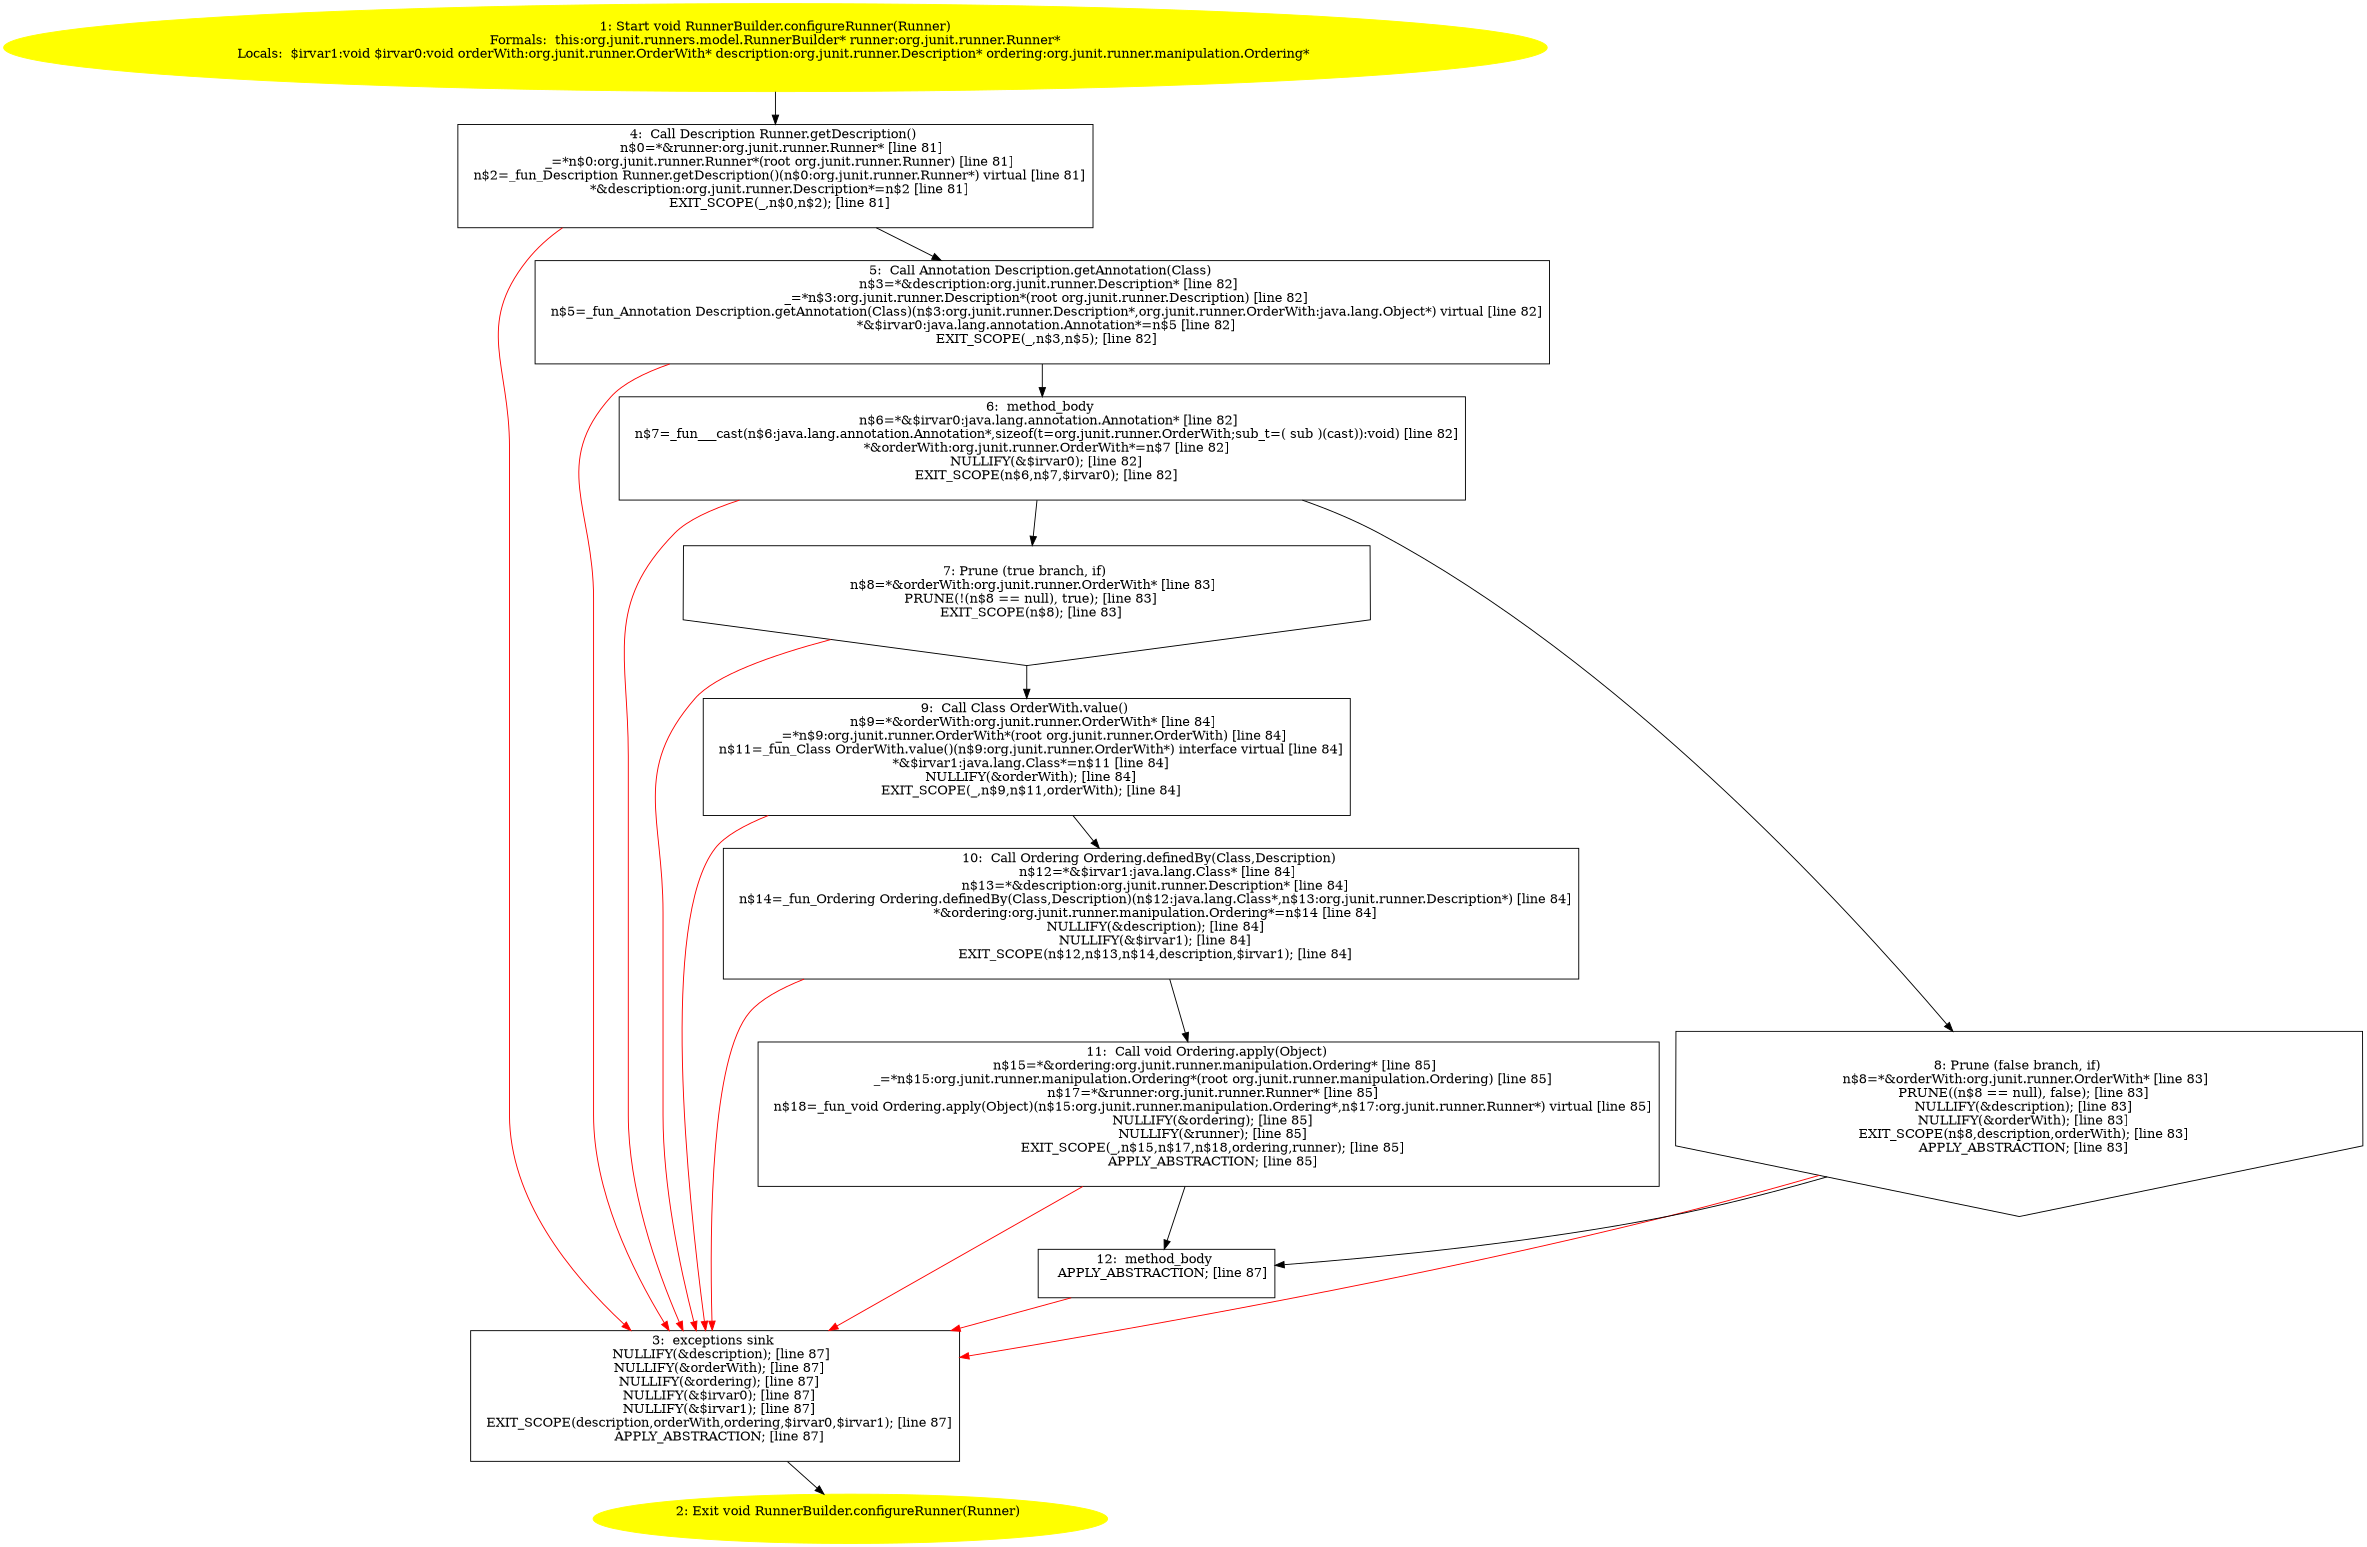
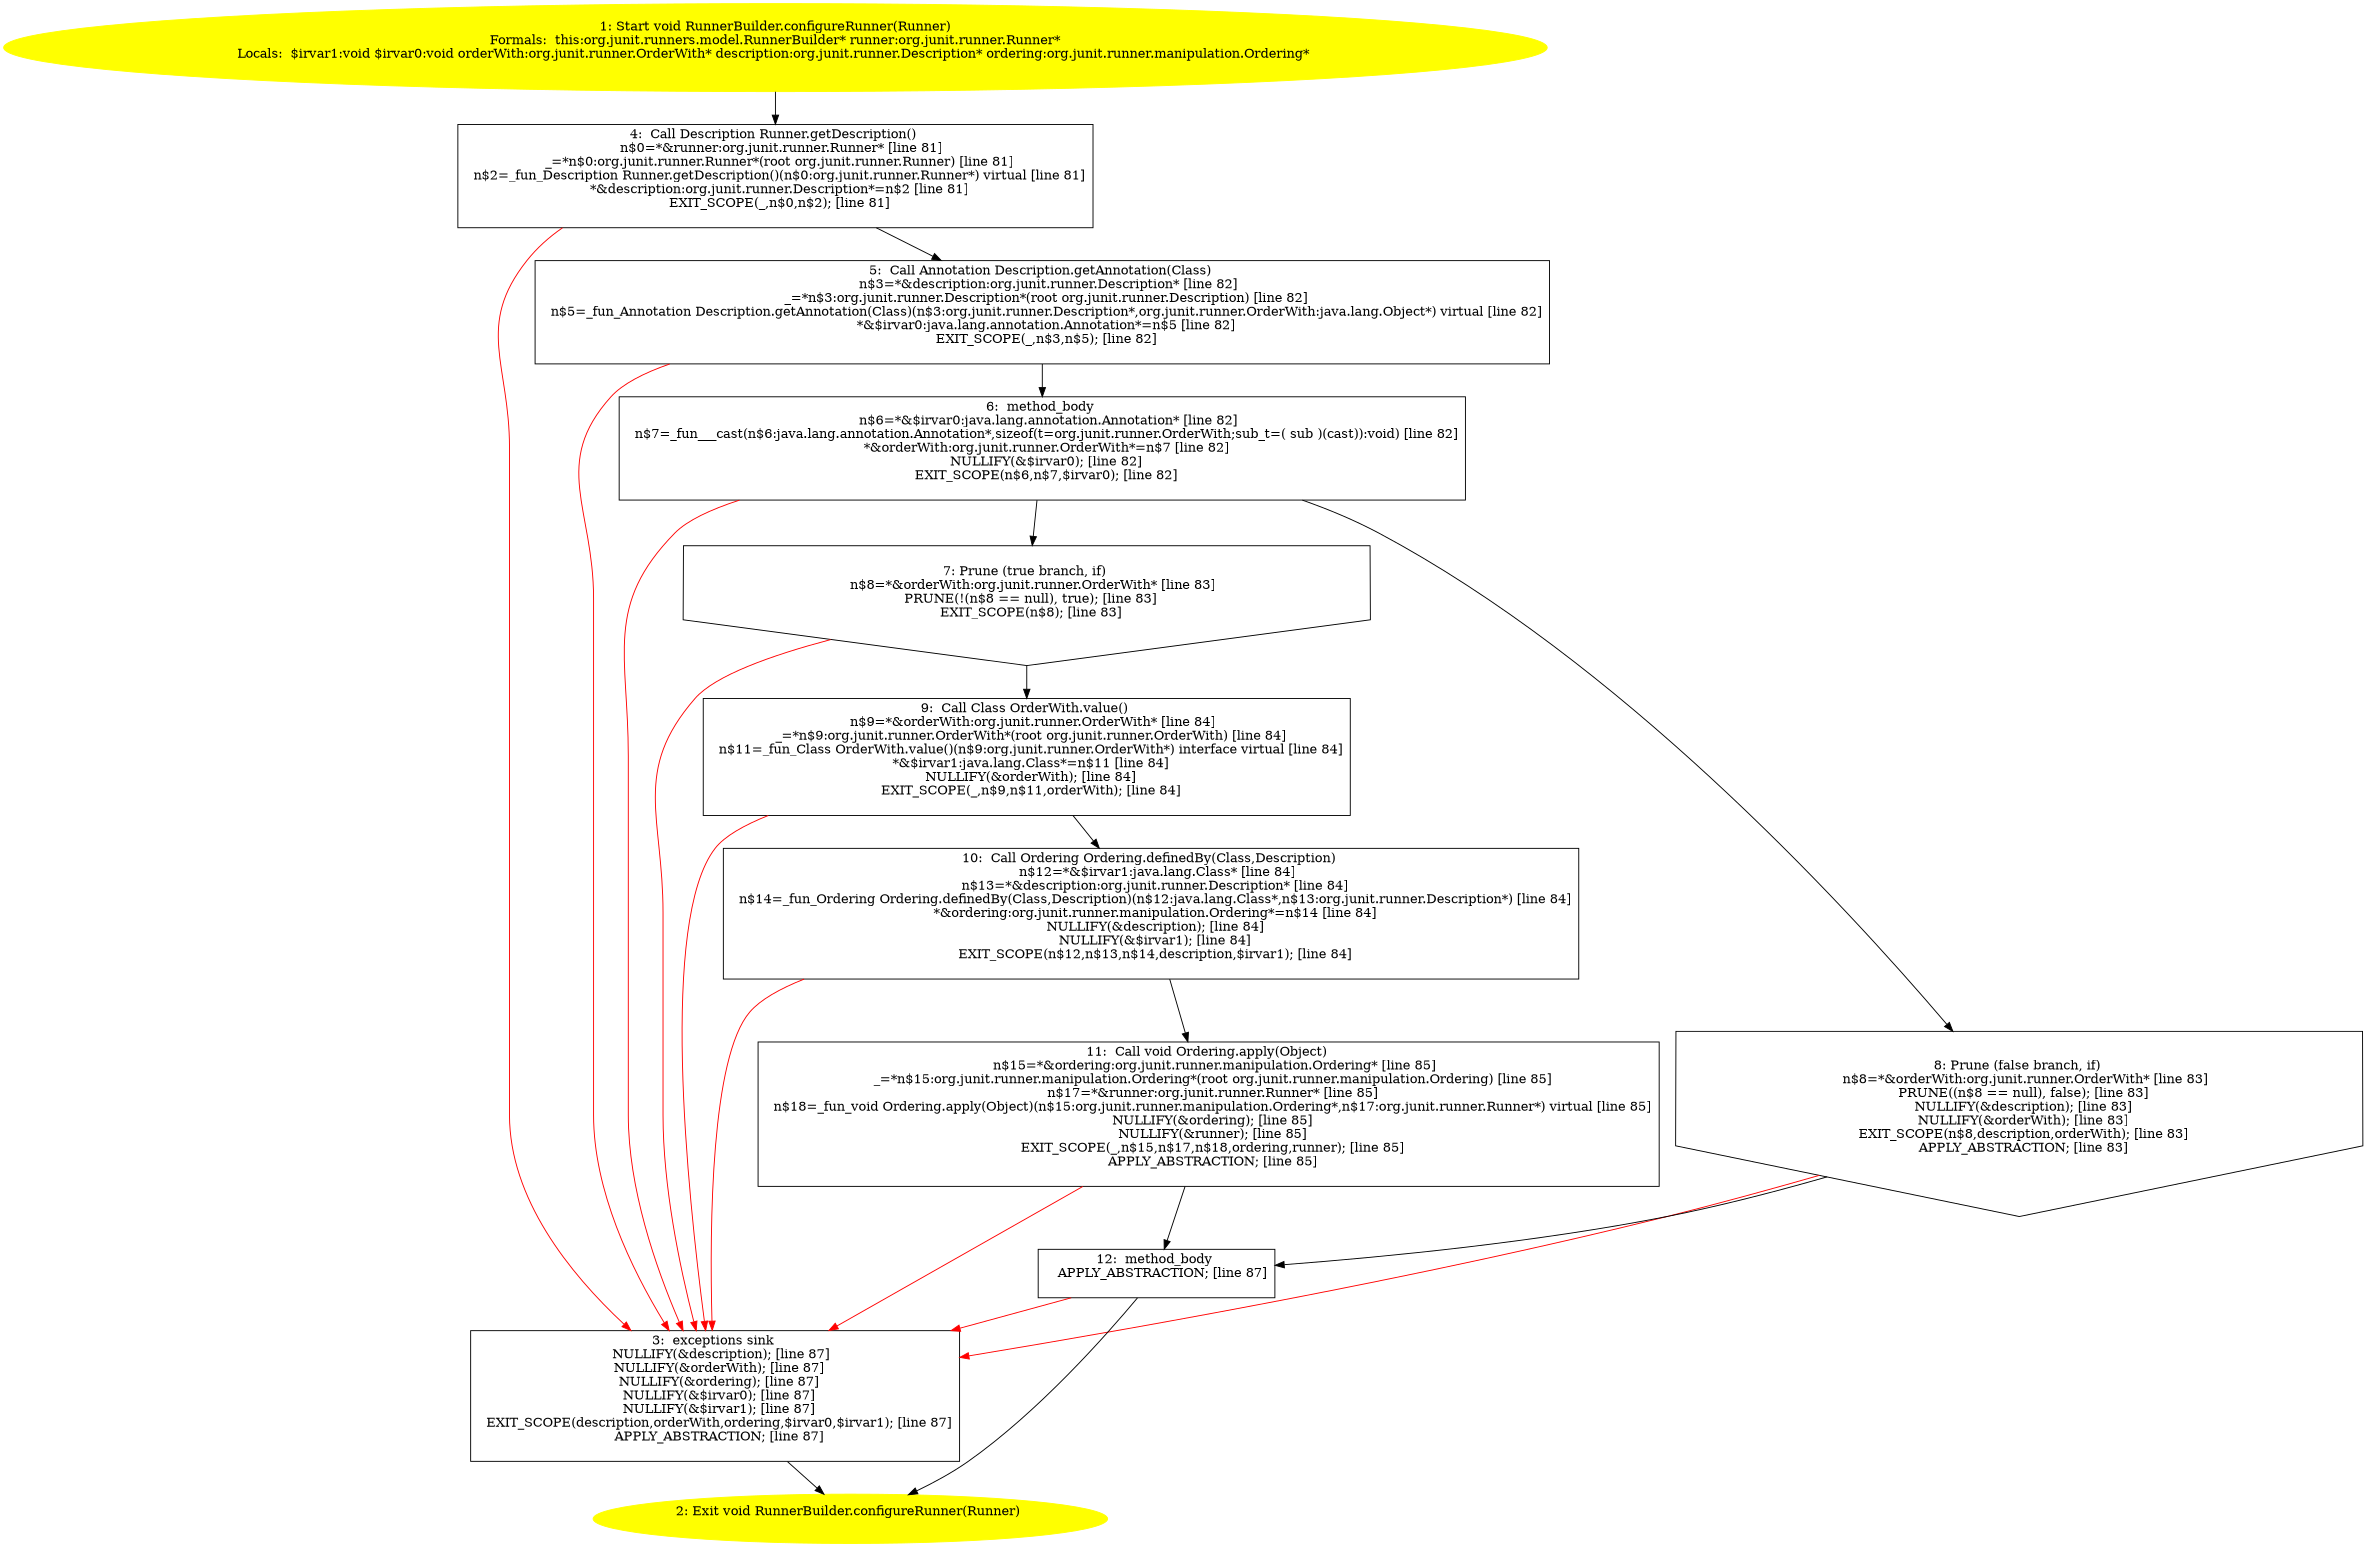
edge "12:  method_body APPLY_ABSTRACTION; [line 87]" -> "2: Exit void RunnerBuilder.configureRunner(Runner)": added
